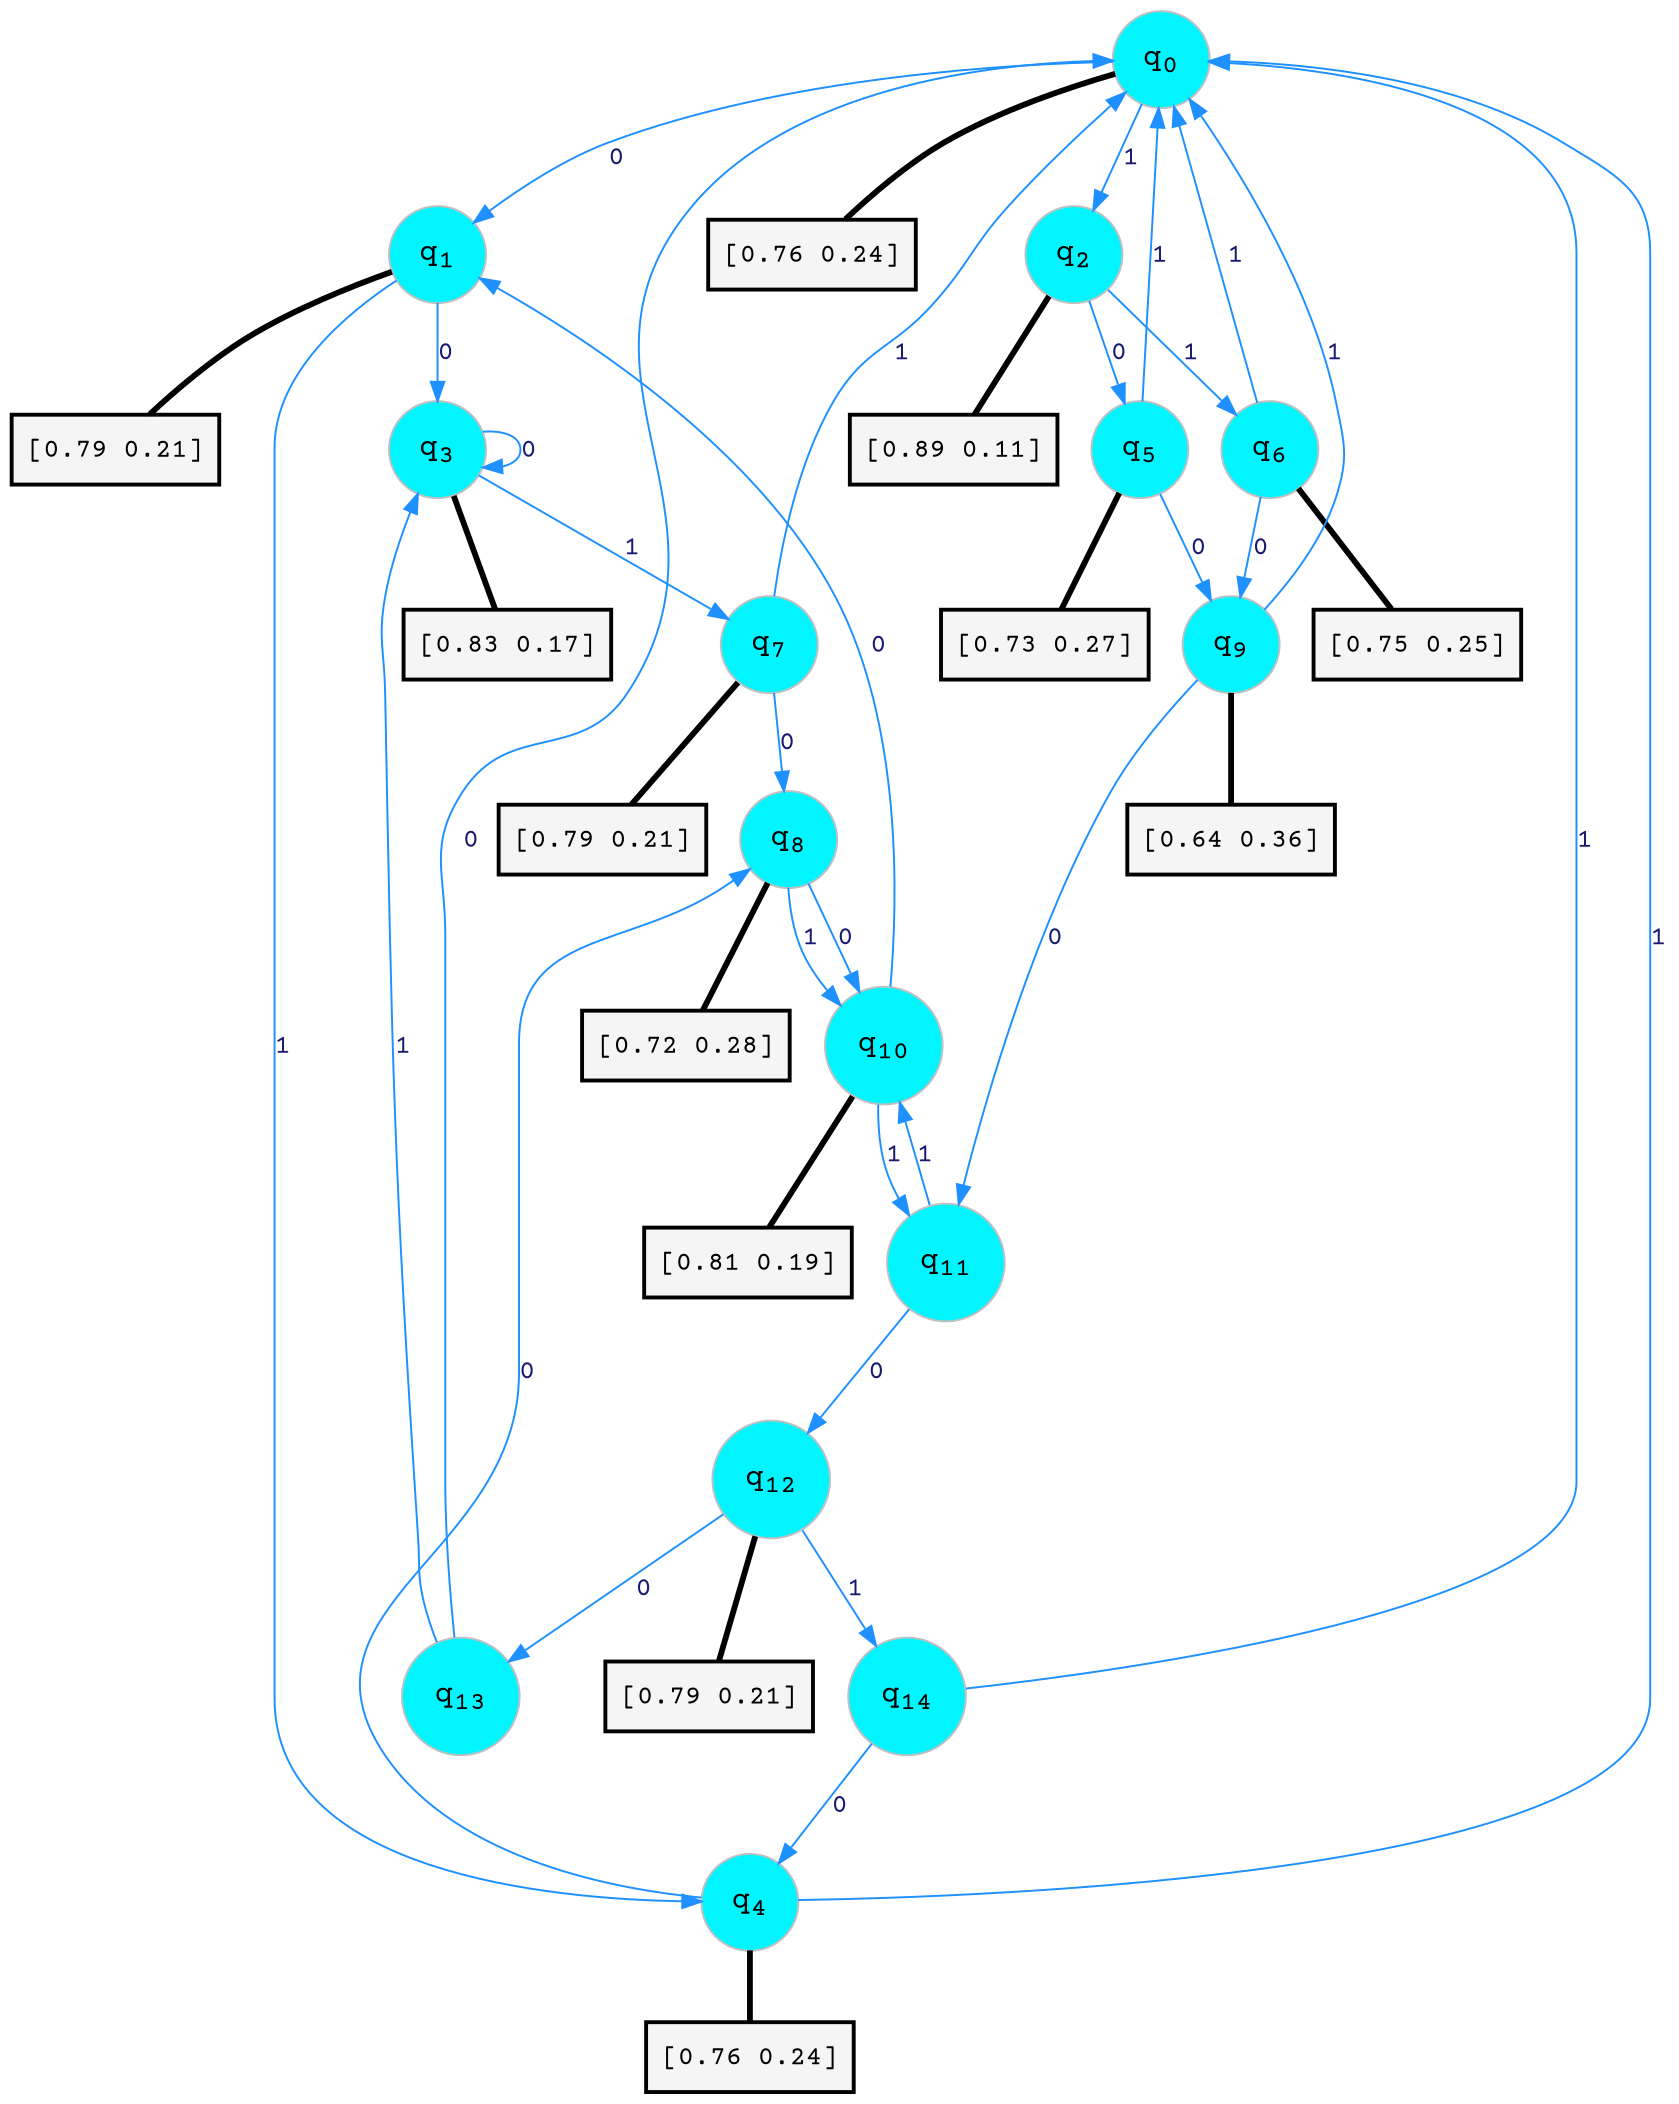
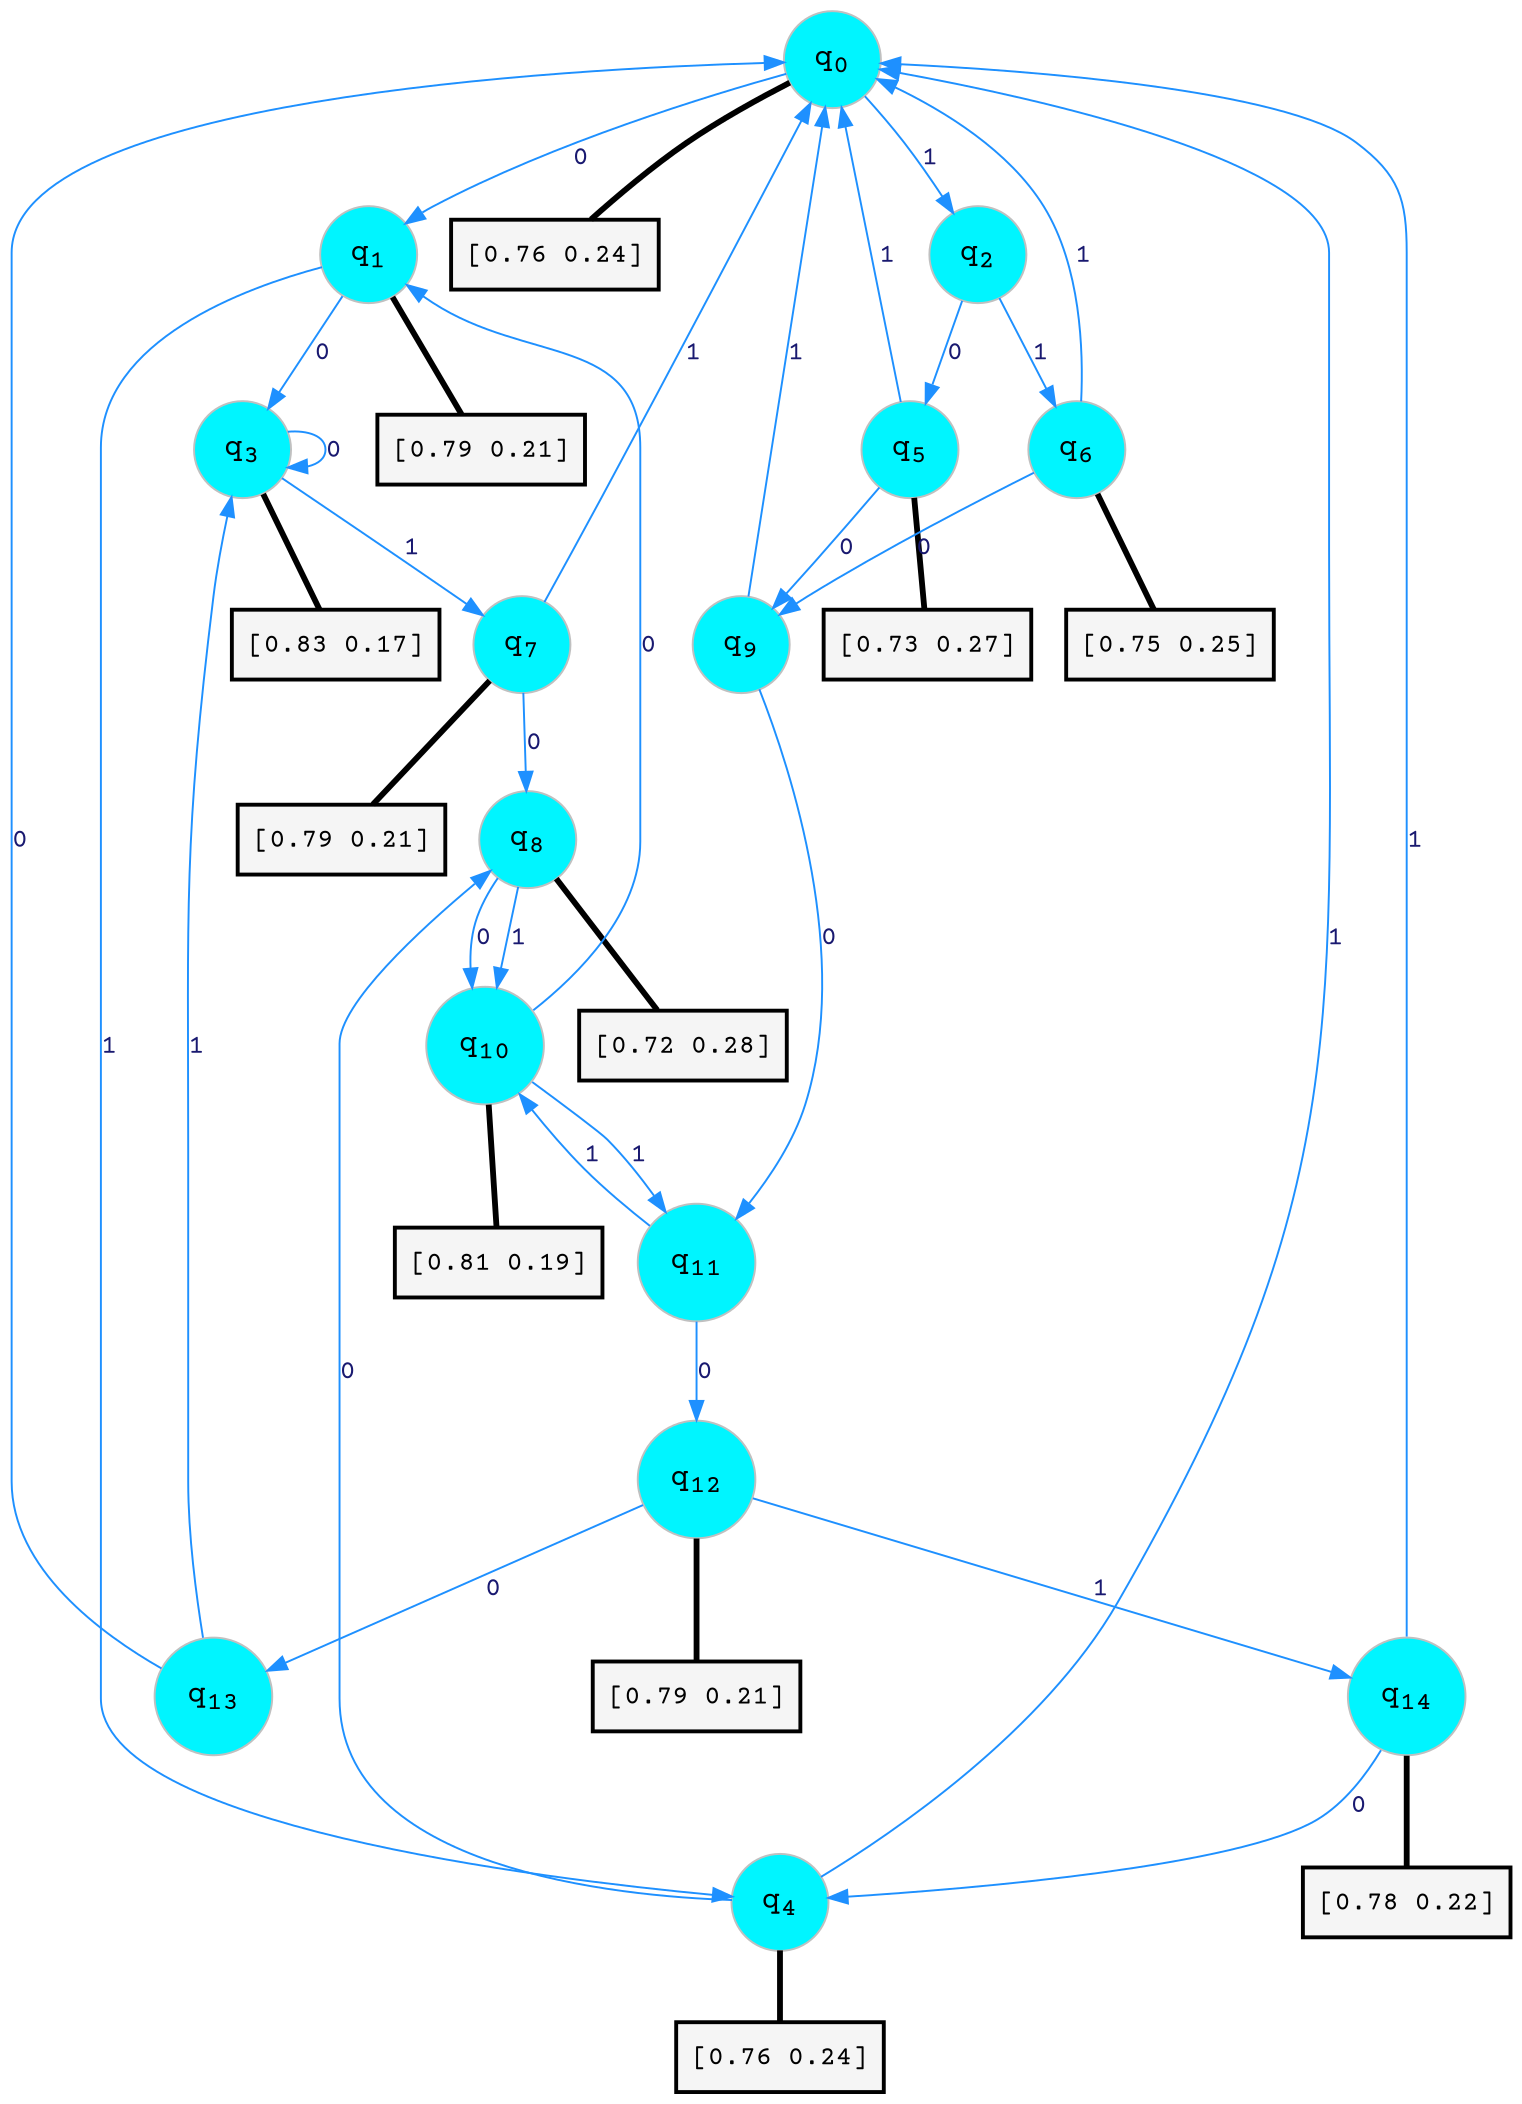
node "[0.89 0.11]": removed
node "[0.64 0.36]": removed
node "[0.78 0.22]": added
